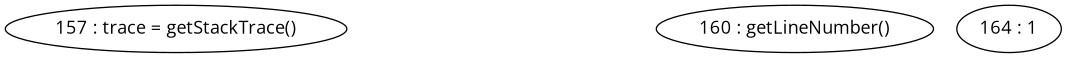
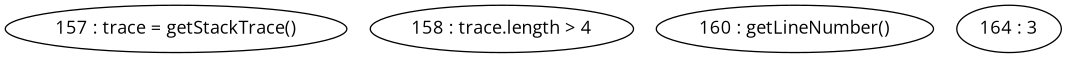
node "158 : trace.length > 4": added
node "164 : 1": label "164 : 1" -> "164 : 3"
